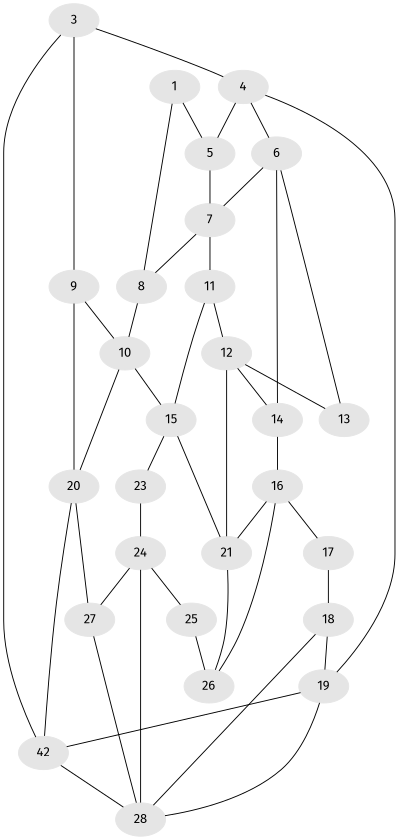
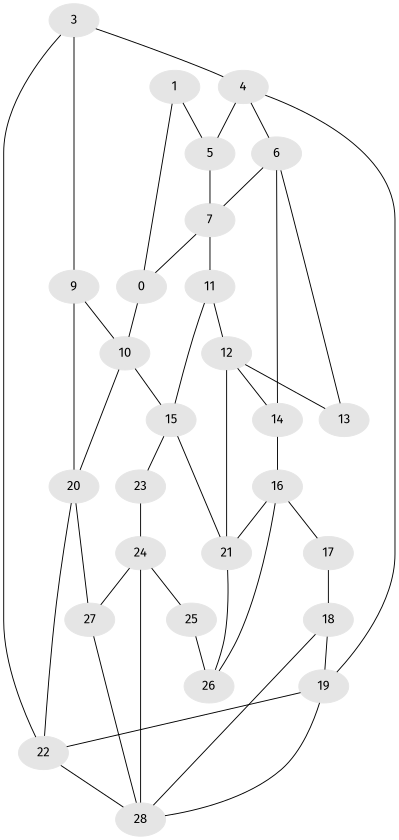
node "8": label "8" -> "0"
node "42": label "42" -> "22"
